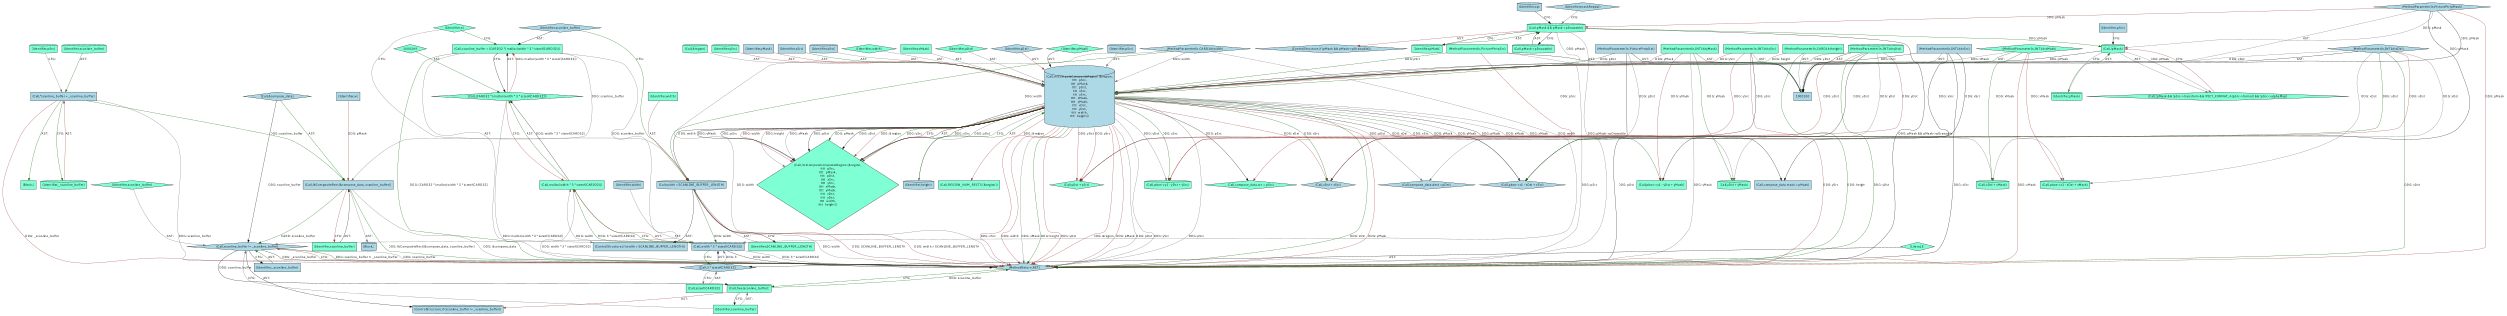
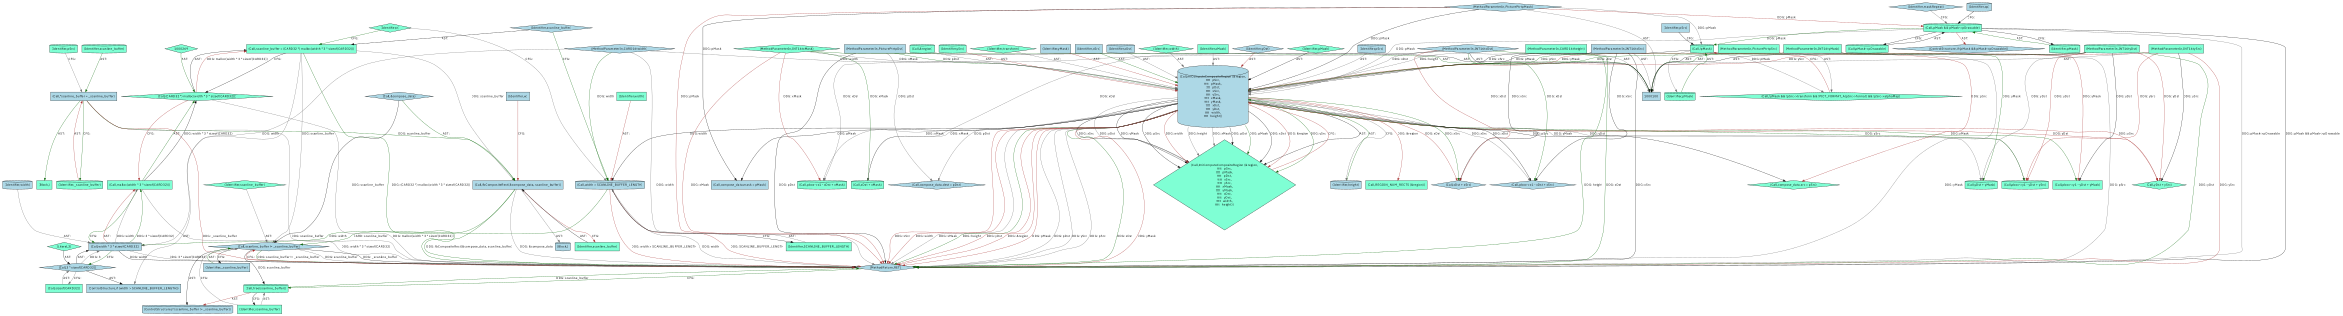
node "(Identifier,pDst)": label "(Identifier,pDst)" -> "(Identifier,transform)"
edge "(Identifier,w)" -> "(Call,fbCompositeRect(&compose_data, scanline_buffer))": label "DDG: pMask" -> "CFG: "
edge "(Call,width > SCANLINE_BUFFER_LENGTH)" -> "(ControlStructure,if (width > SCANLINE_BUFFER_LENGTH))": now "(Call,3 * sizeof(CARD32))" -> "(ControlStructure,if (width > SCANLINE_BUFFER_LENGTH))"
